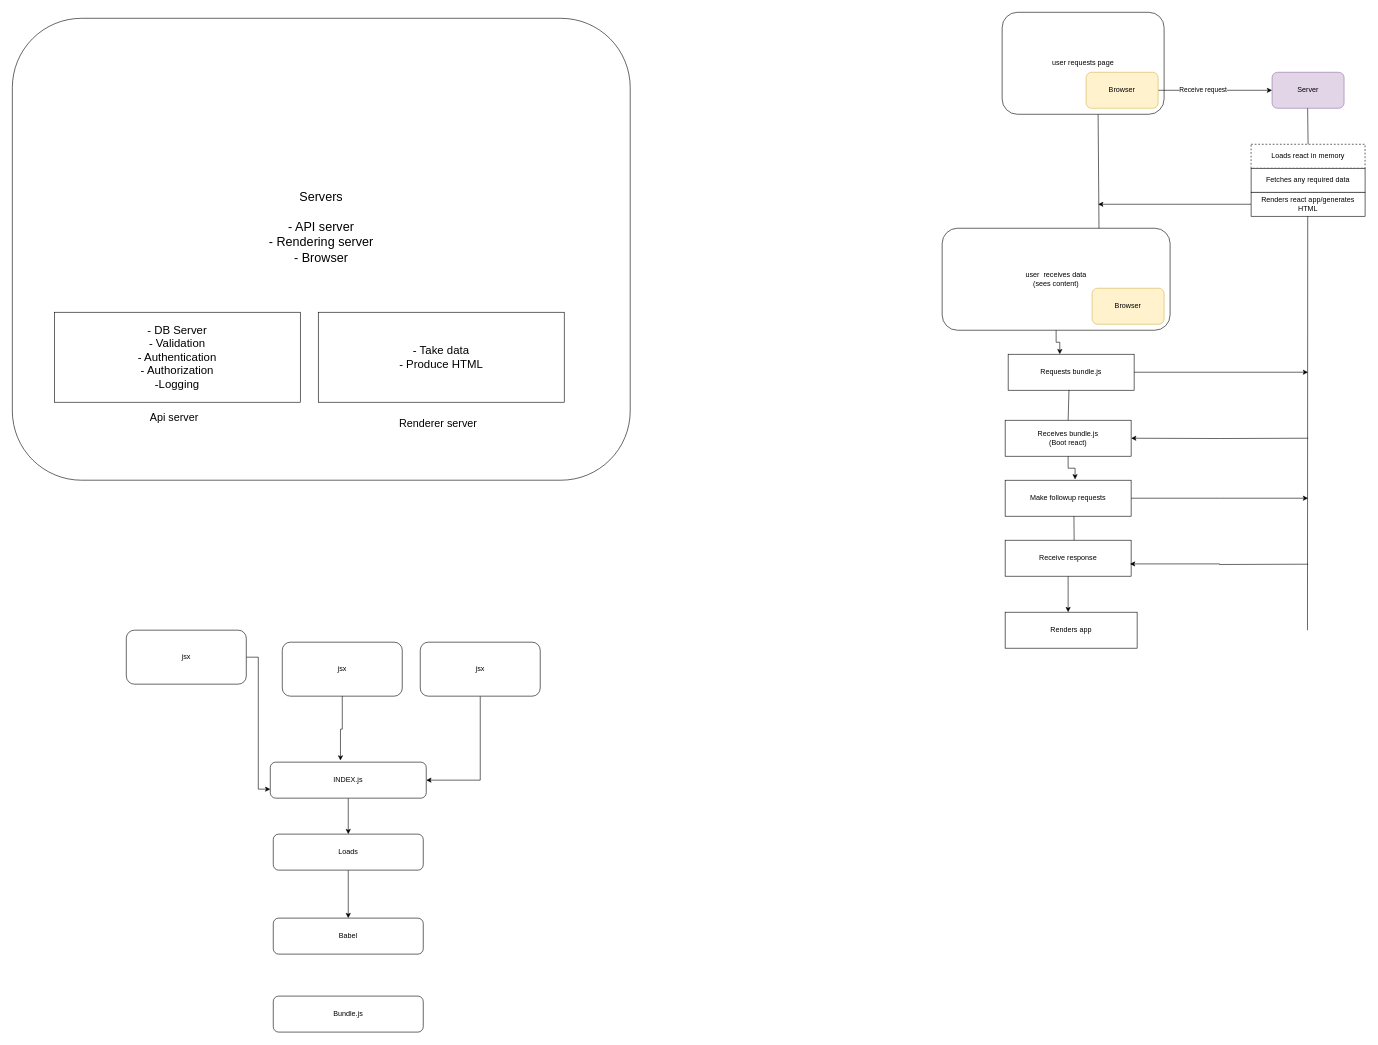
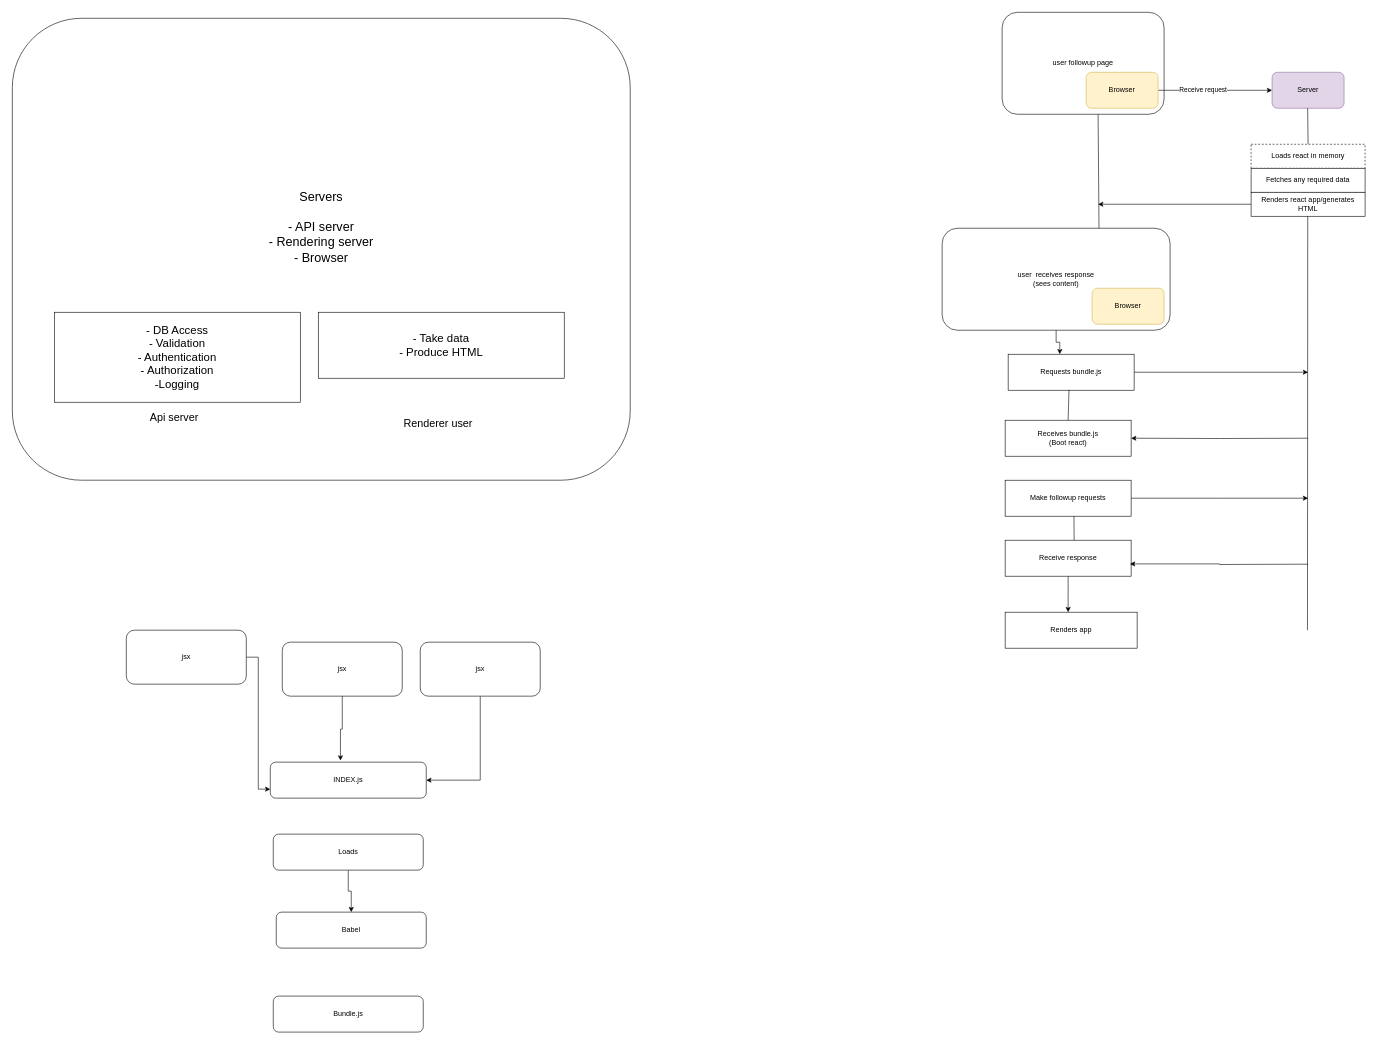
node "user requests page": label "user requests page" -> "user followup page"
node "user receives data (sees content)": label "user receives data (sees content)" -> "user receives response (sees content)"
node "- DB Server - Validation - Authentication - Authorization -Logging": label "- DB Server - Validation - Authentication - Authorization -Logging" -> "- DB Access - Validation - Authentication - Authorization -Logging"
node "- Take data - Produce HTML": size 246x90 -> 246x66
node "Renderer server": label "Renderer server" -> "Renderer user"
edge "Receives bundle.js (Boot react)" -> "Make followup requests": removed
edge "INDEX.js" -> "Loads": removed
node "Babel": moved (348, 936) -> (351, 930)
